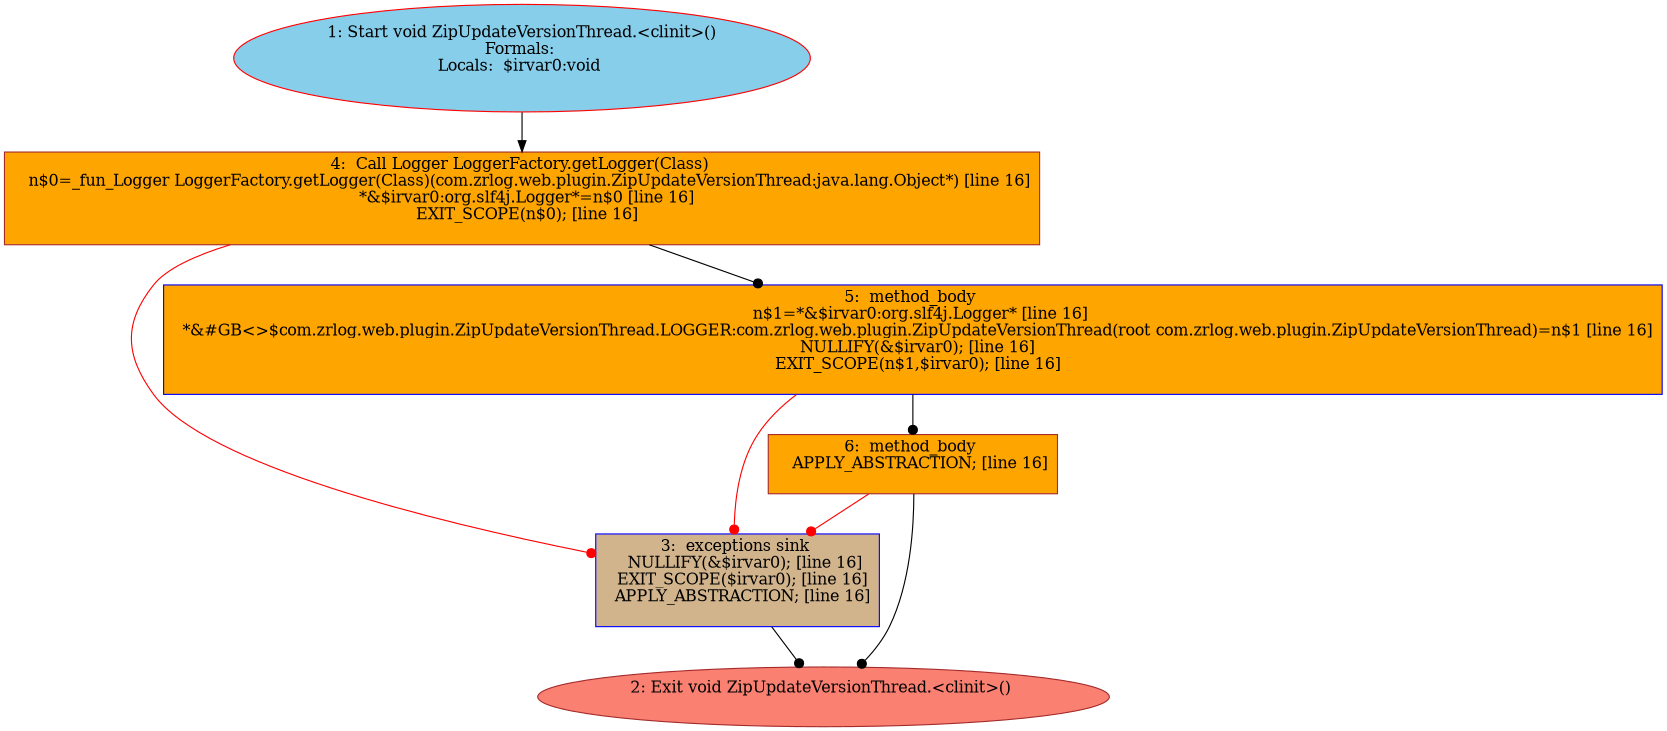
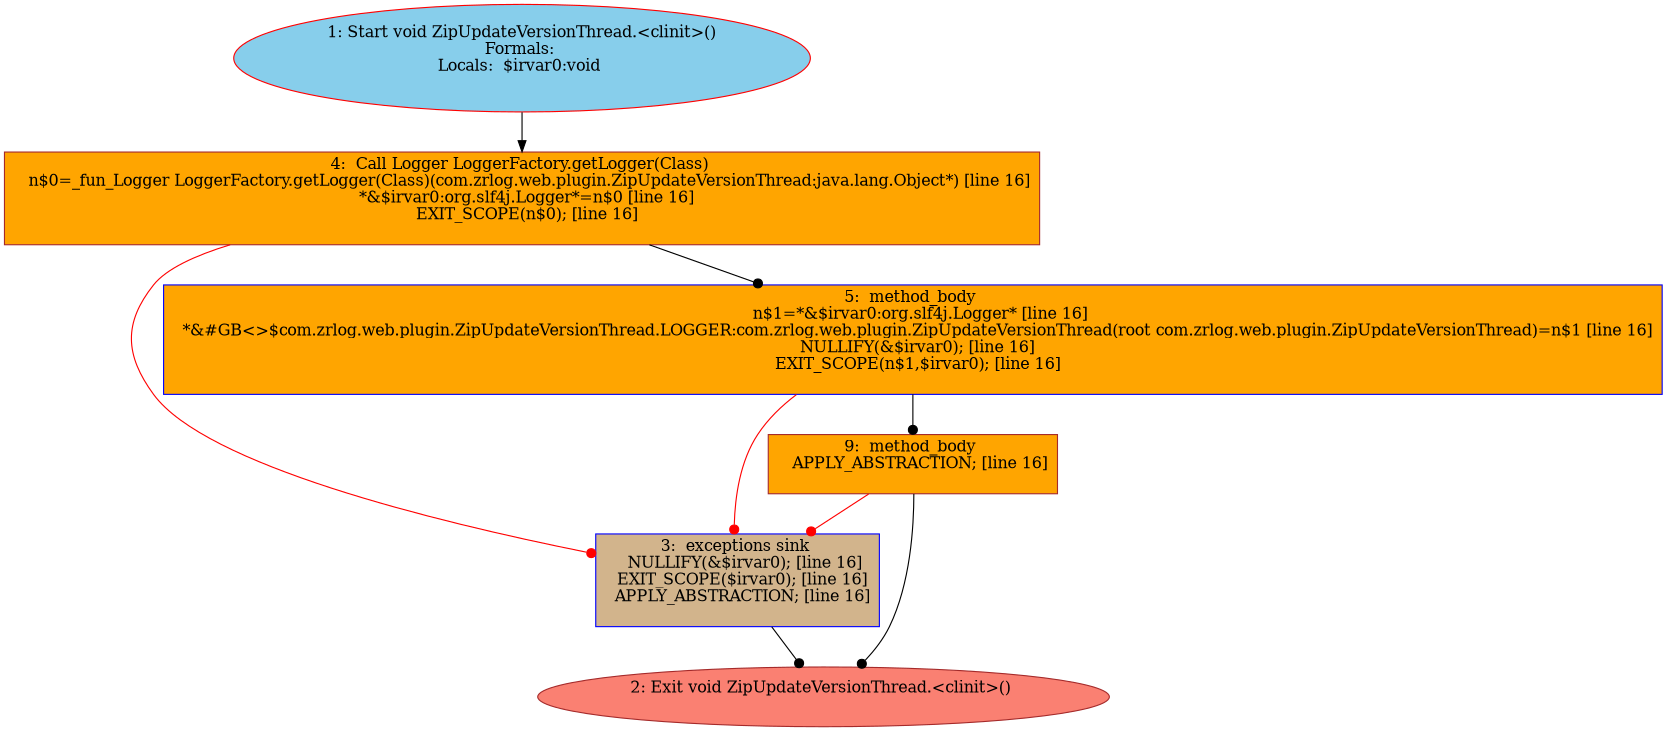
node "6:  method_body APPLY_ABSTRACTION; [line 16]": label "6:  method_body APPLY_ABSTRACTION; [line 16]" -> "9:  method_body APPLY_ABSTRACTION; [line 16]"
